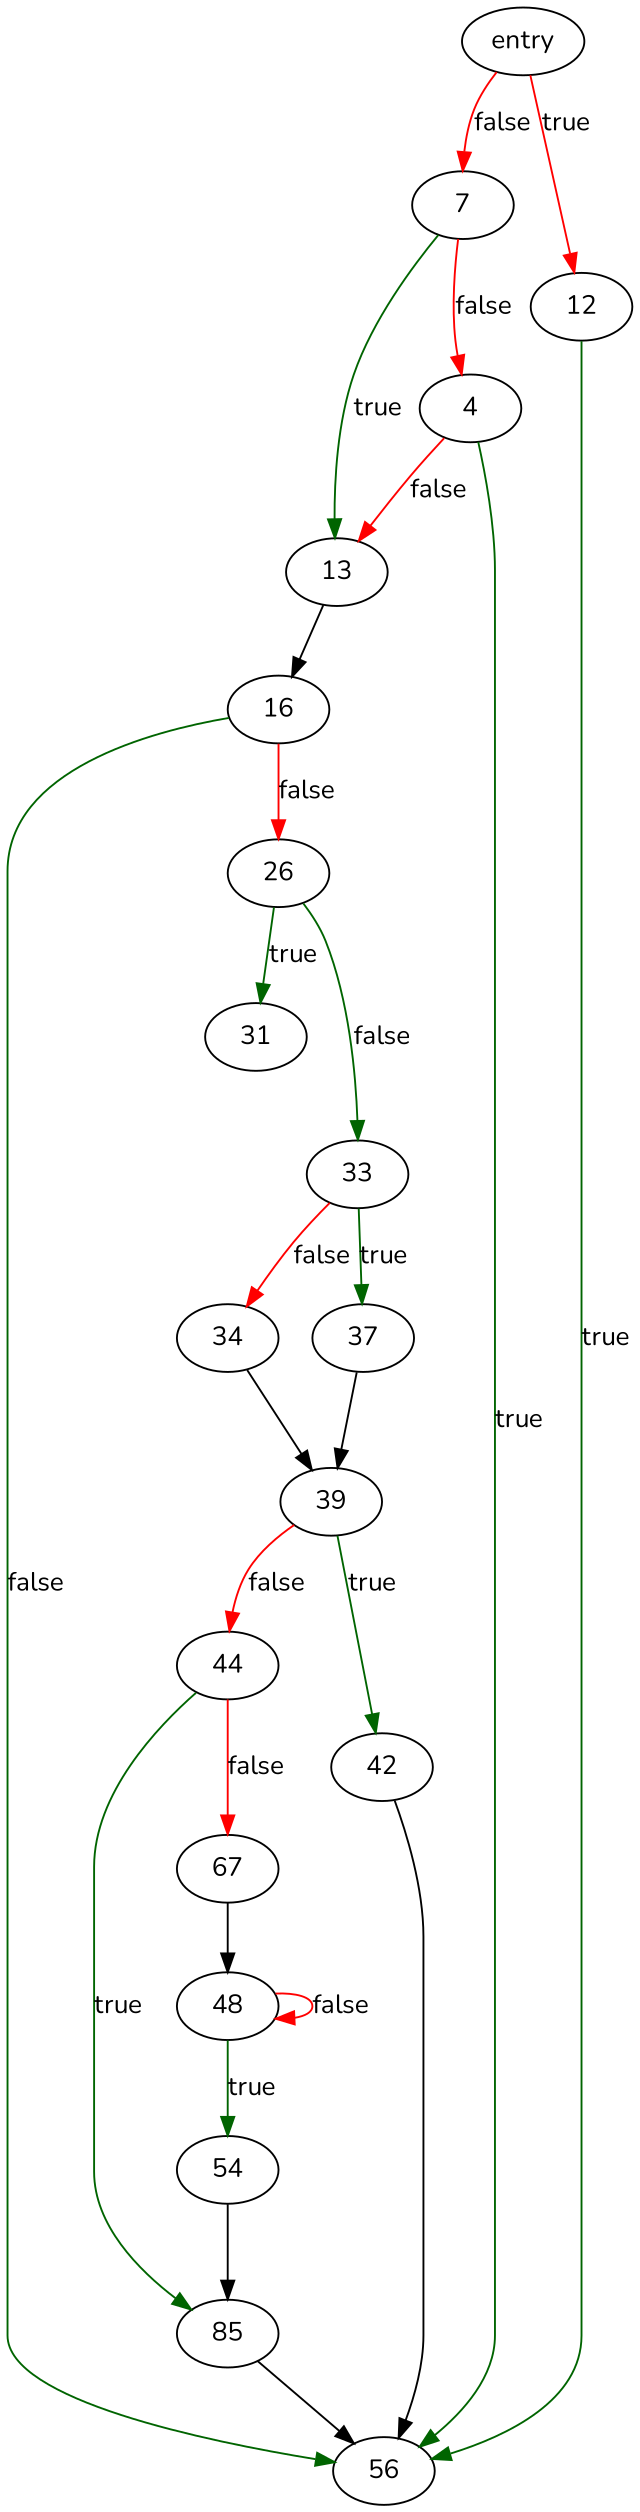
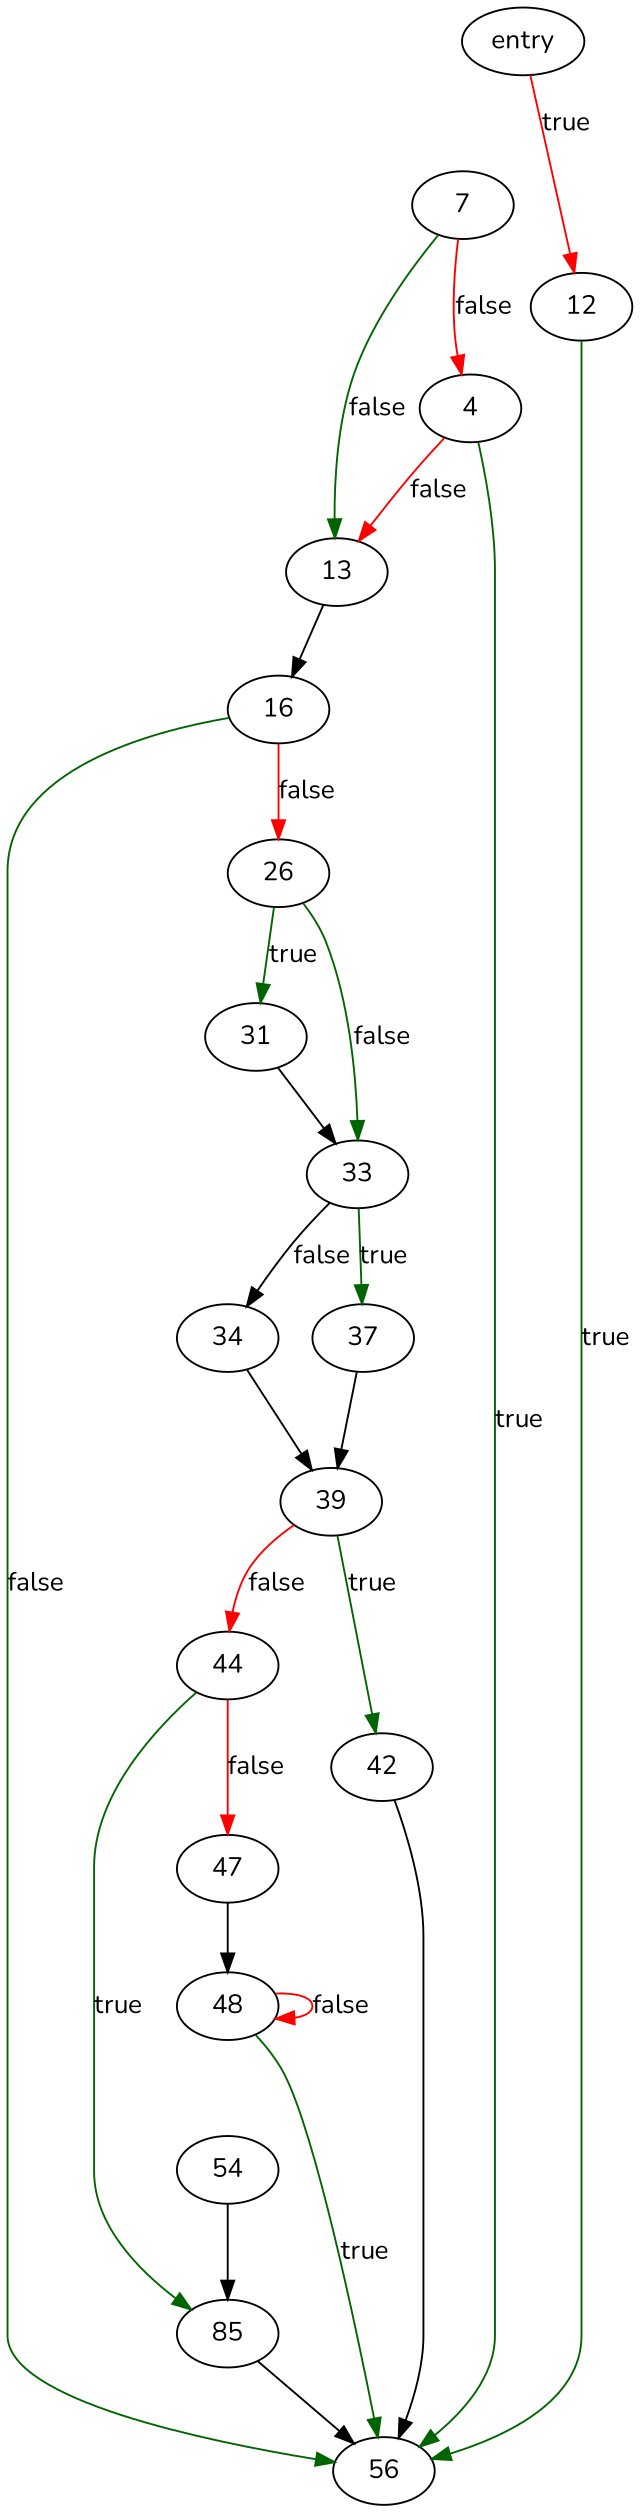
edge "entry" -> "7": removed, label "false"
edge "7" -> "13": label "true" -> "false"
edge "31" -> "33": added
edge "33" -> "34": color red -> black
node "67": label "67" -> "47"
edge "48" -> "54": now "48" -> "56"
